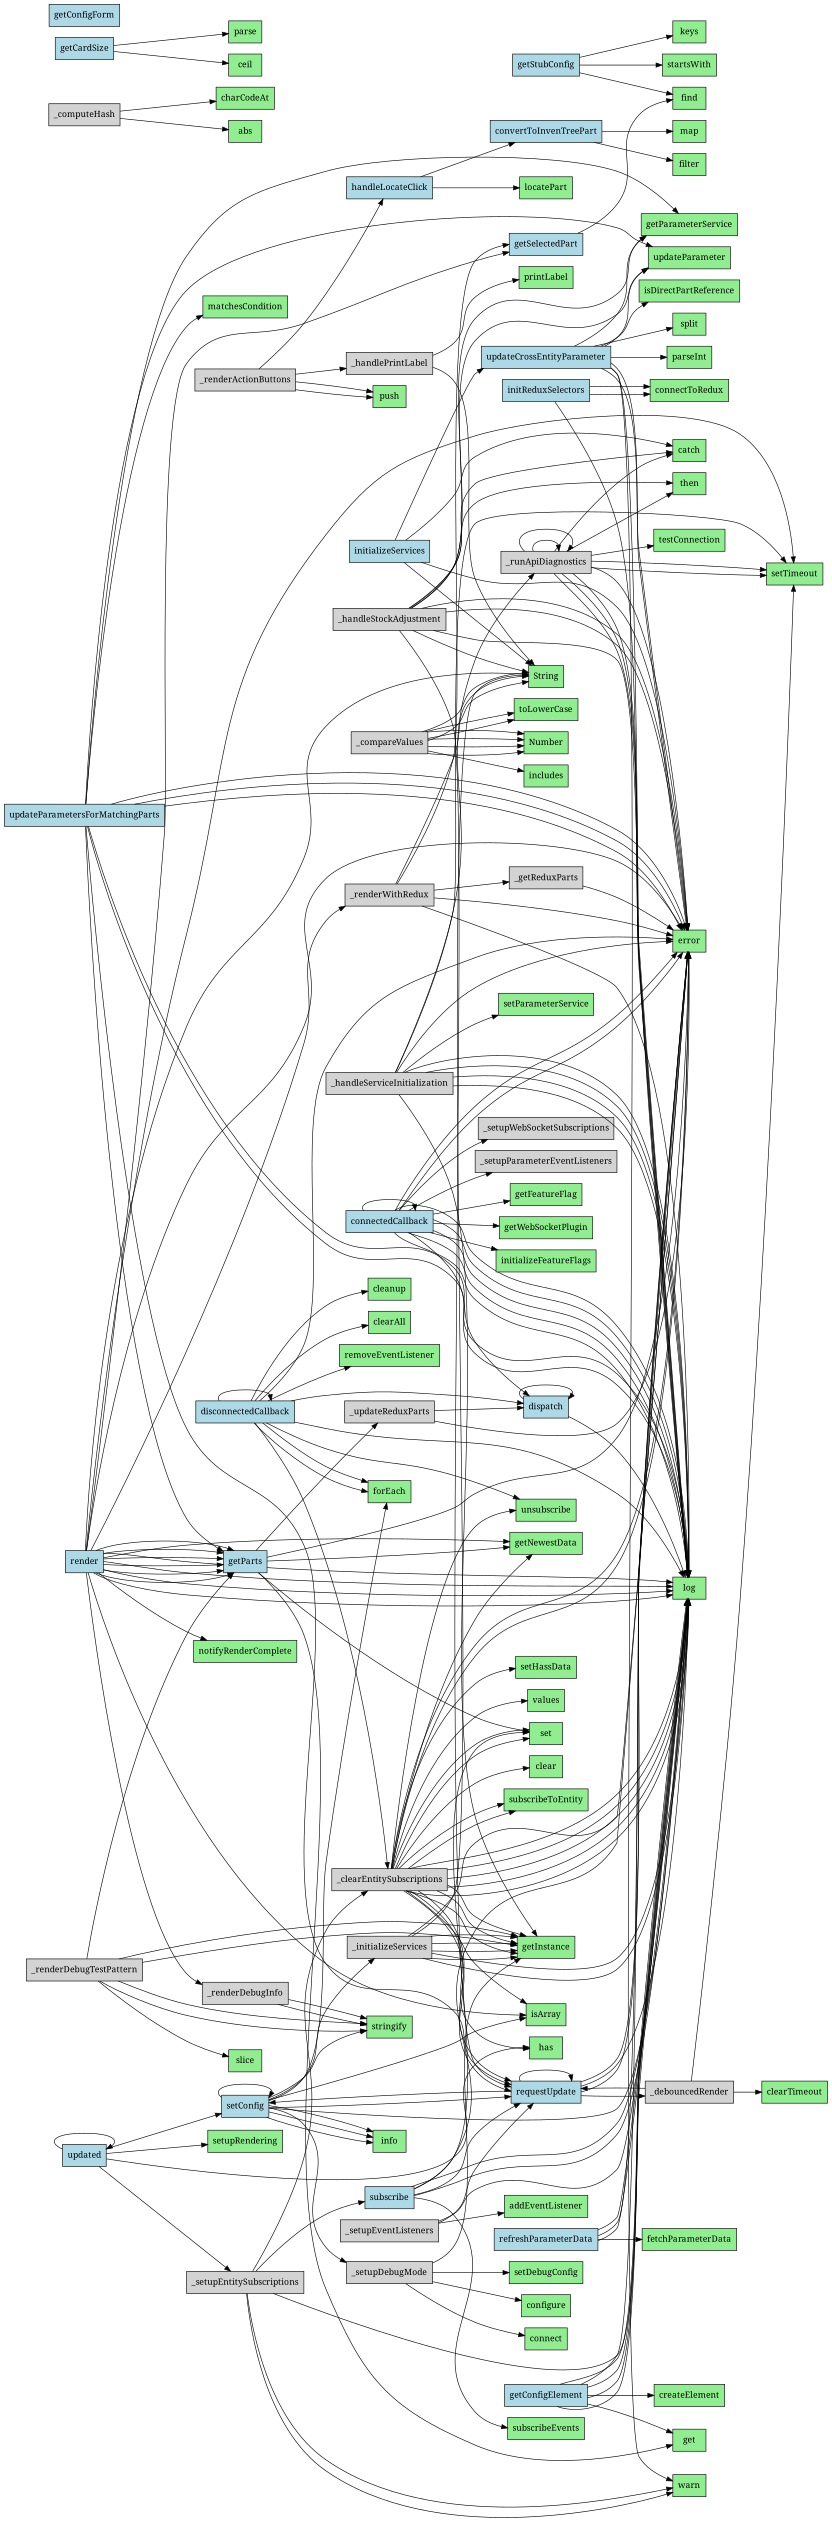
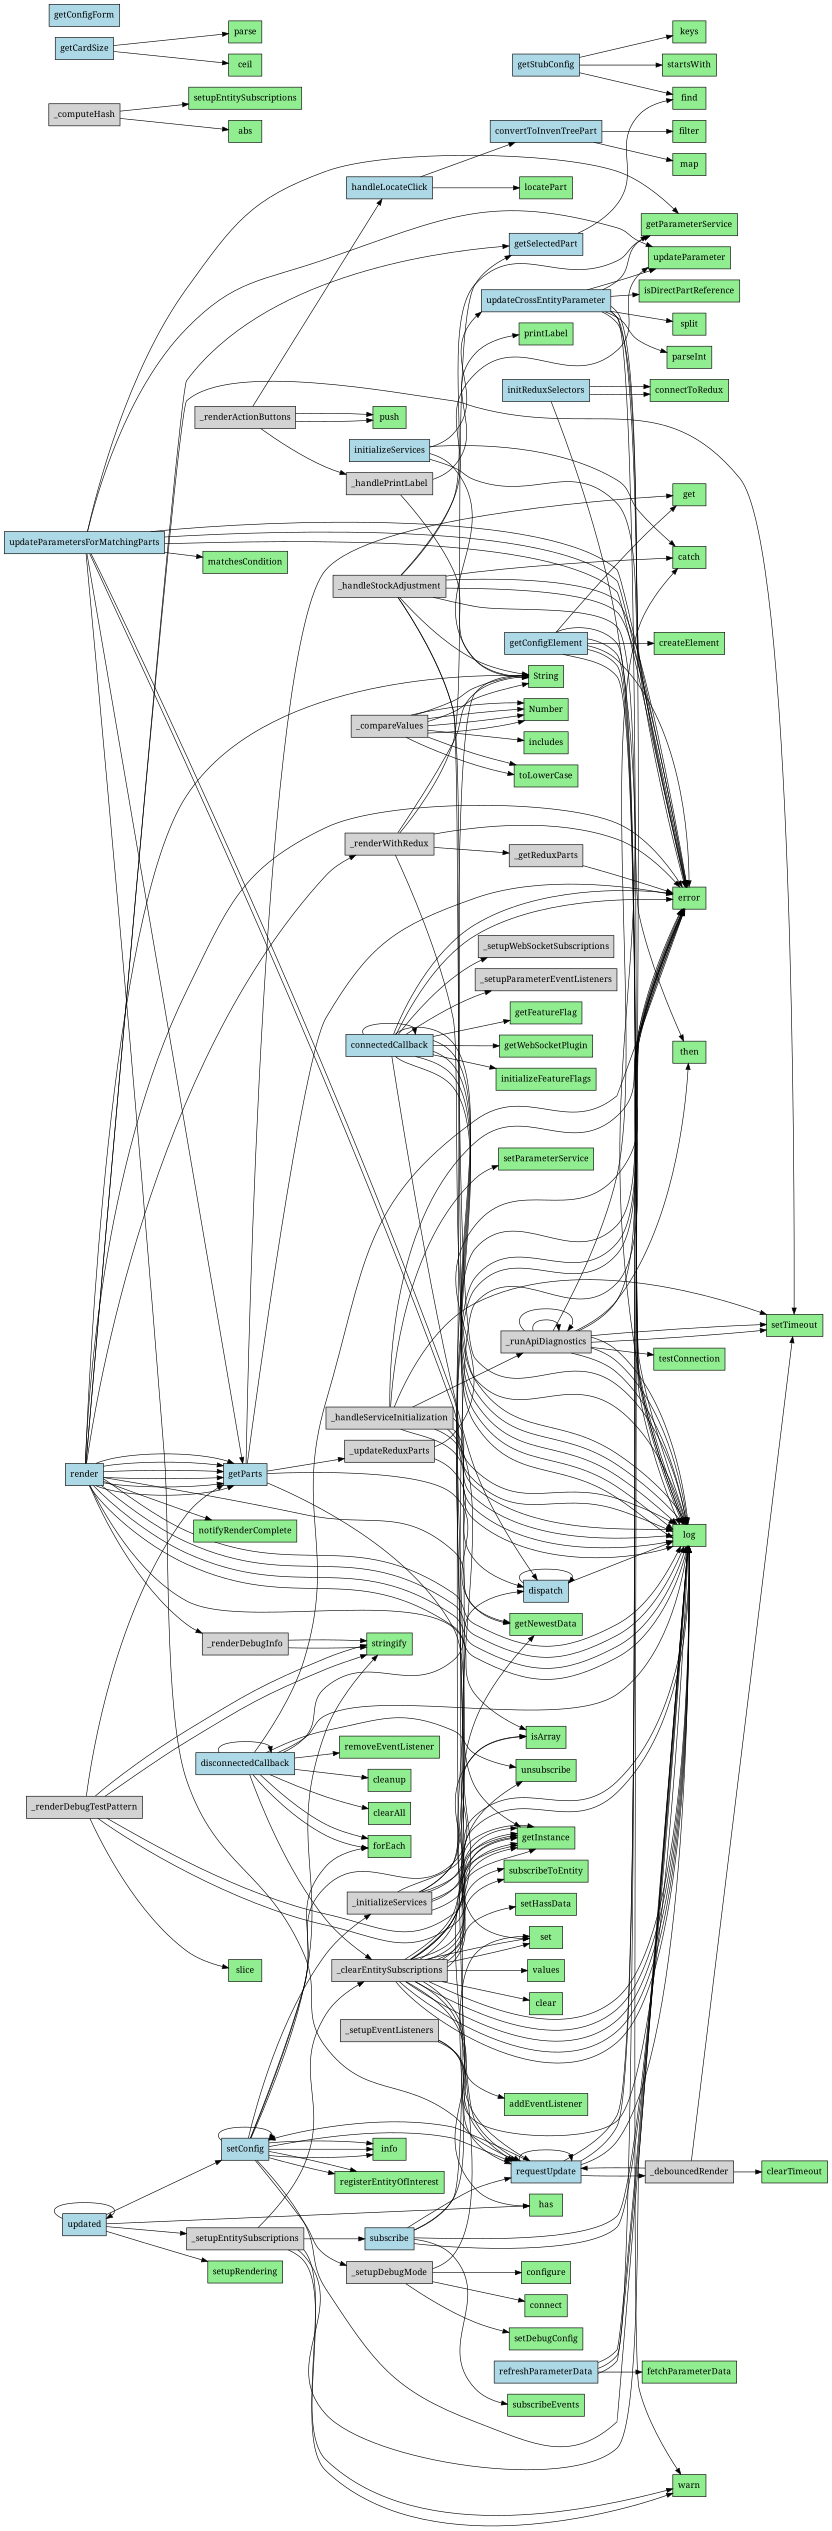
node "charCodeAt": label "charCodeAt" -> "setupEntitySubscriptions"
node "registerEntityOfInterest": added
